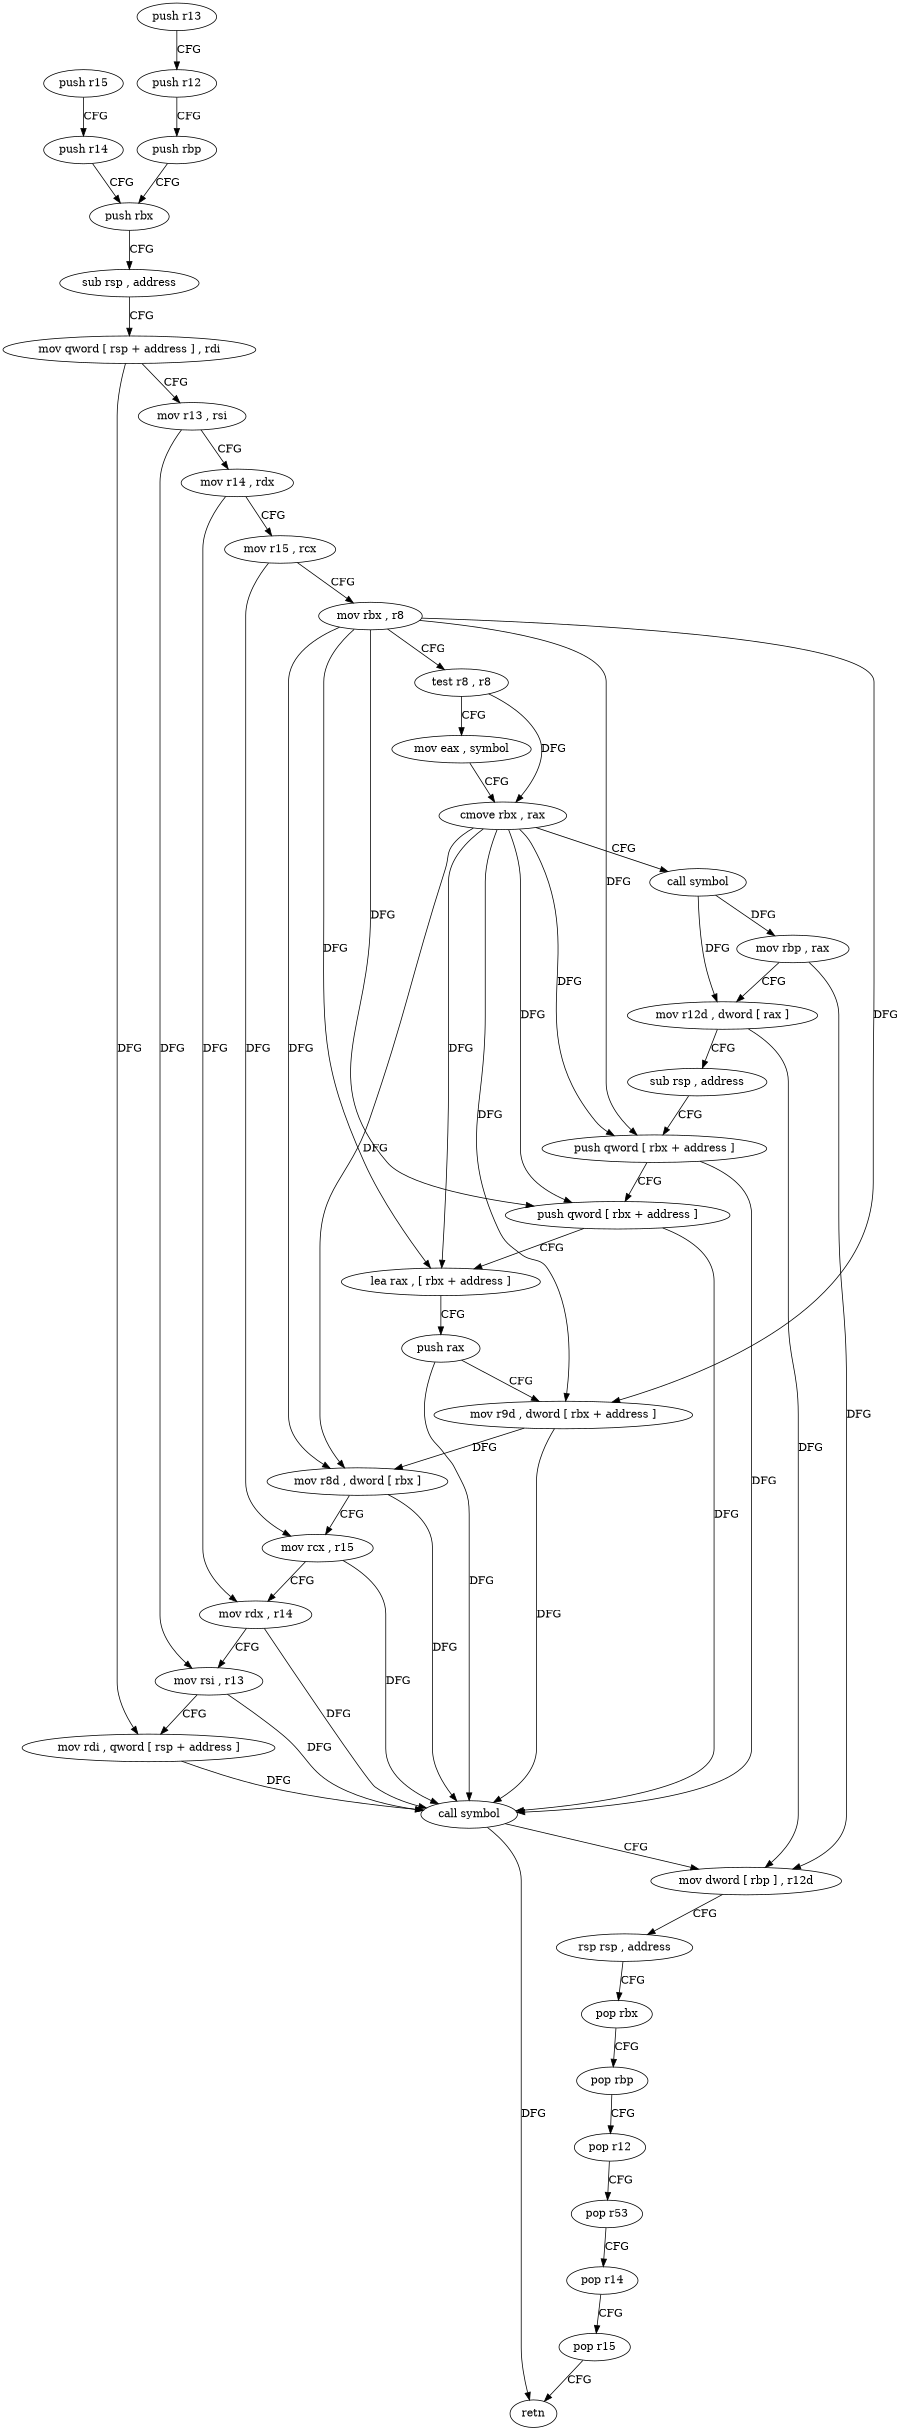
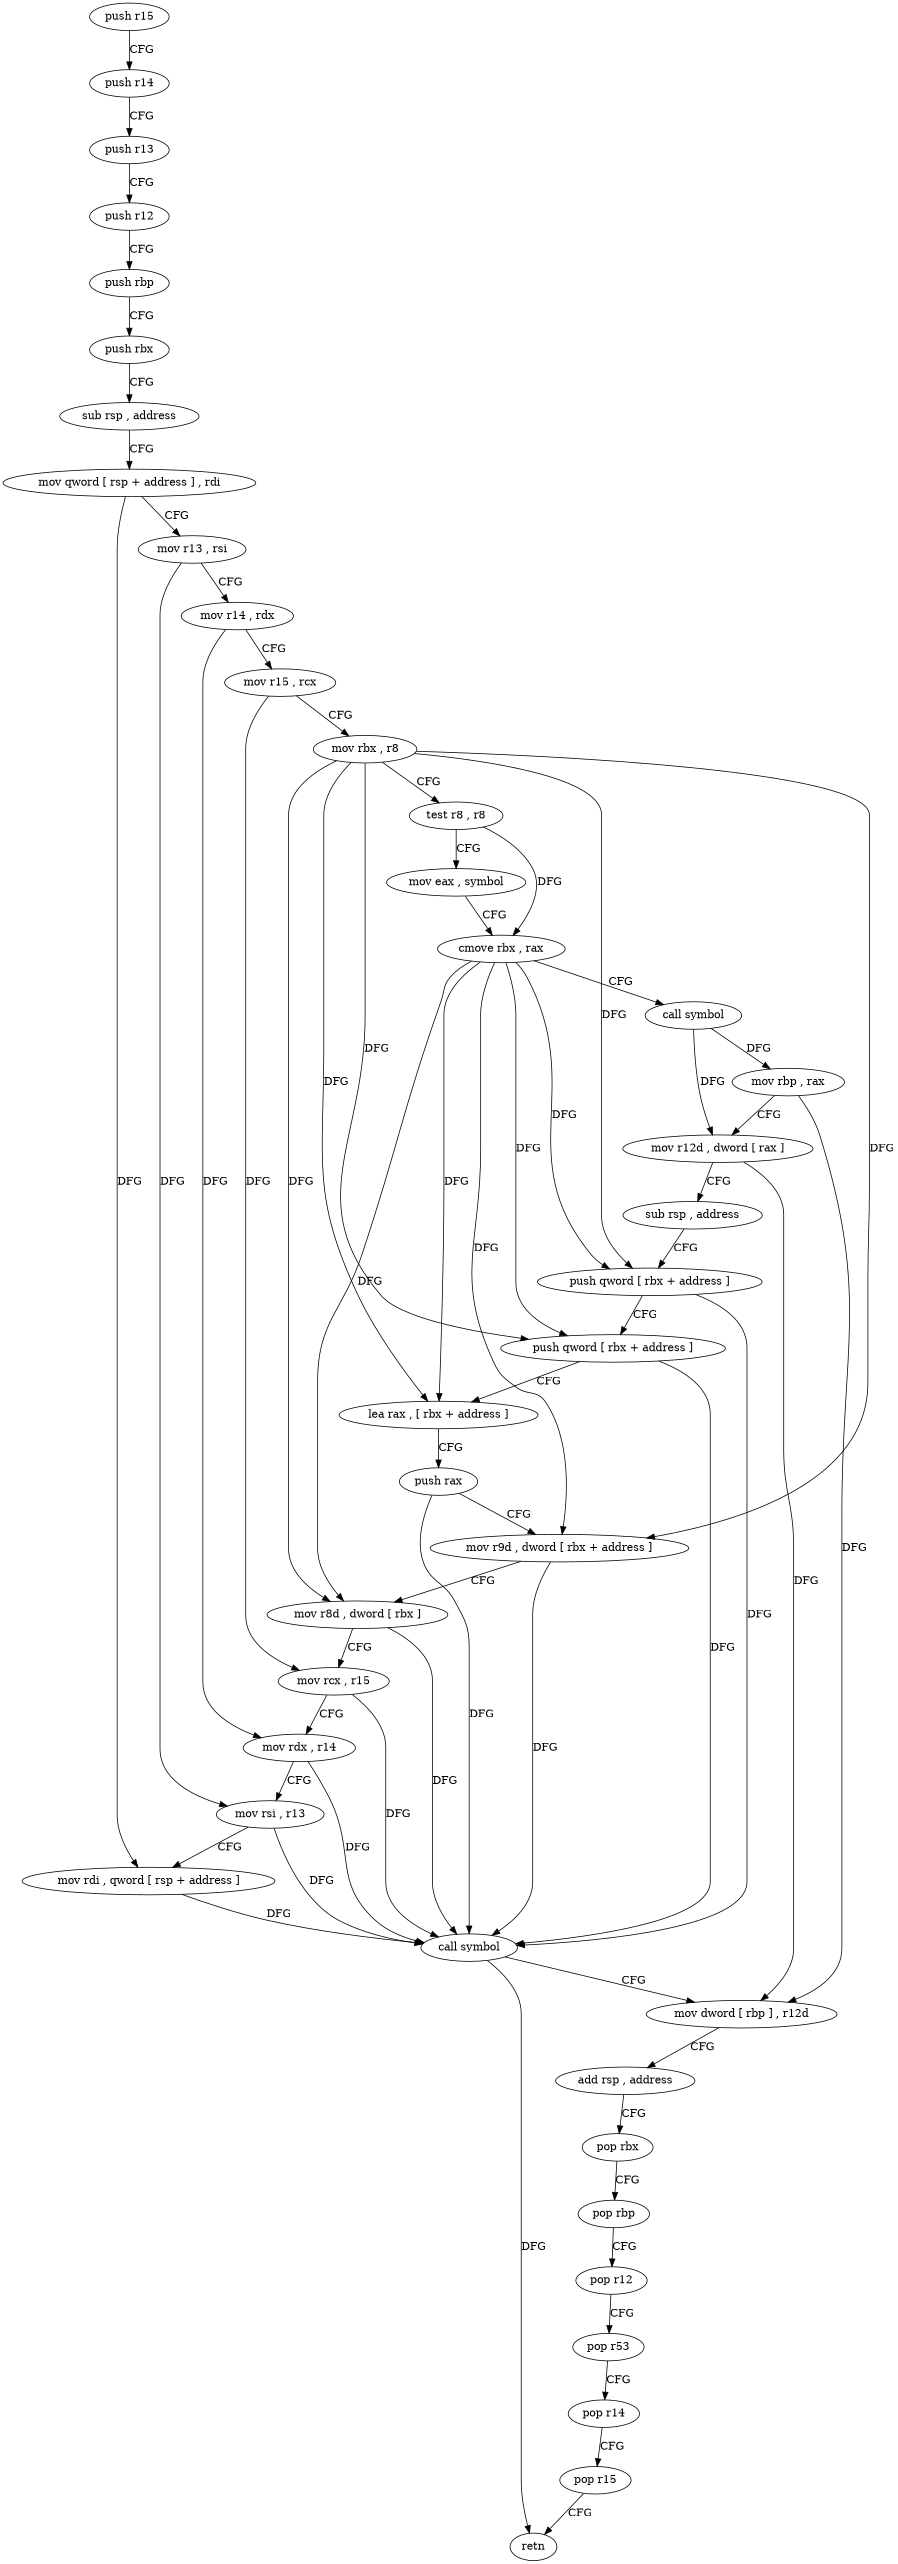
edge "push r14" -> "push rbx": now "push r14" -> "push r13"
edge "mov r9d , dword [ rbx + address ]" -> "mov r8d , dword [ rbx ]": label "DFG" -> "CFG"
node "rsp rsp , address": label "rsp rsp , address" -> "add rsp , address"
